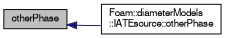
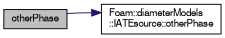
edge "Foam::diameterModels ::IATEsource::otherPhase" -> "otherPhase": reversed
